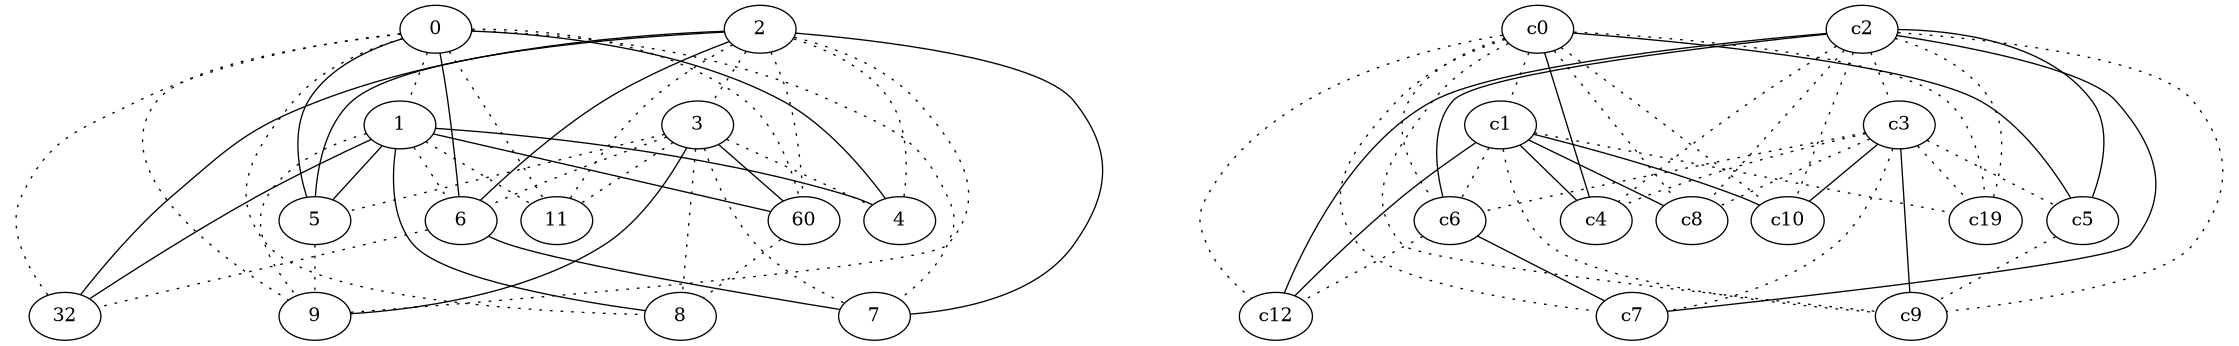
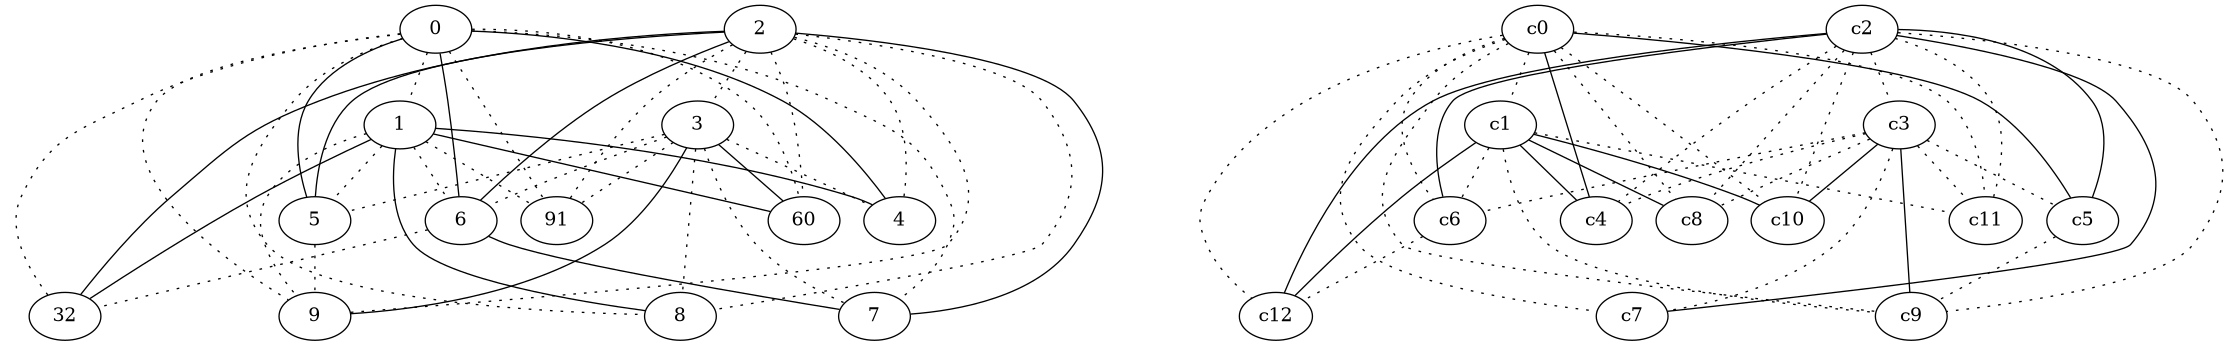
edge "1" -- "5": style solid -> dotted
node "11": label "11" -> "91"
node "c19": label "c19" -> "c11"
edge "c6" -- "c7": removed
edge "60" -- "8": now "2" -- "8"
